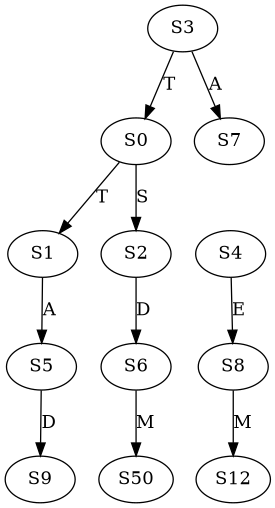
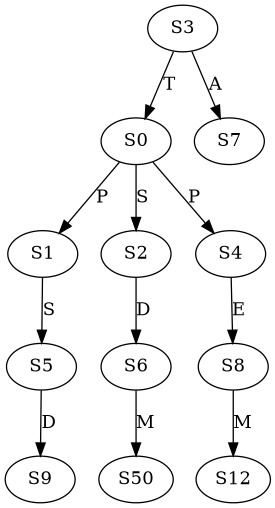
edge "S0" -> "S4": added, label "P"
edge "S0" -> "S1": label "T" -> "P"
edge "S1" -> "S5": label "A" -> "S"
